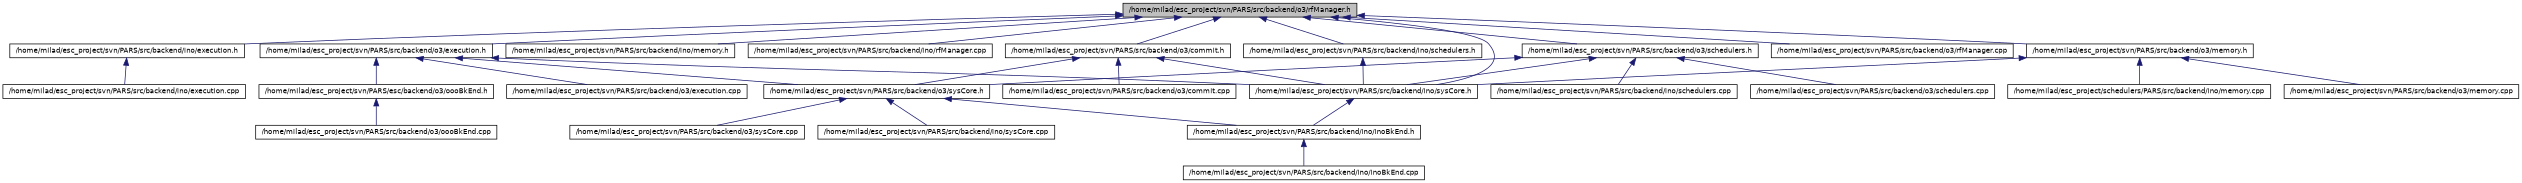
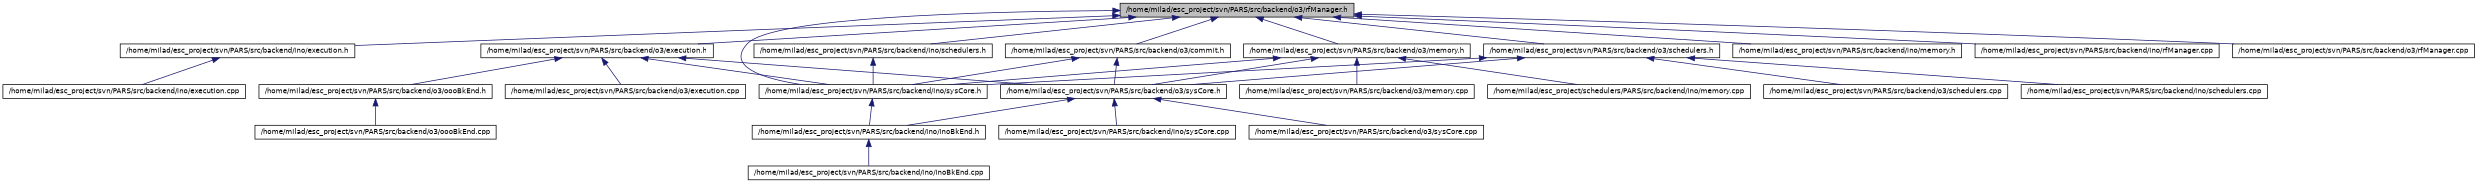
edge "/home/milad/esc_project/svn/PARS/src/backend/o3/sysCore.h" -> "/home/milad/esc_project/svn/PARS/src/backend/o3/memory.h": added
node "/home/milad/esc_project/svn/PARS/esc/backend/o3/oooBkEnd.h": label "/home/milad/esc_project/svn/PARS/esc/backend/o3/oooBkEnd.h" -> "/home/milad/esc_project/svn/PARS/src/backend/o3/oooBkEnd.h"
node "/home/milad/esc_project/svn/PARS/src/backend/o3/commit.cpp": removed
